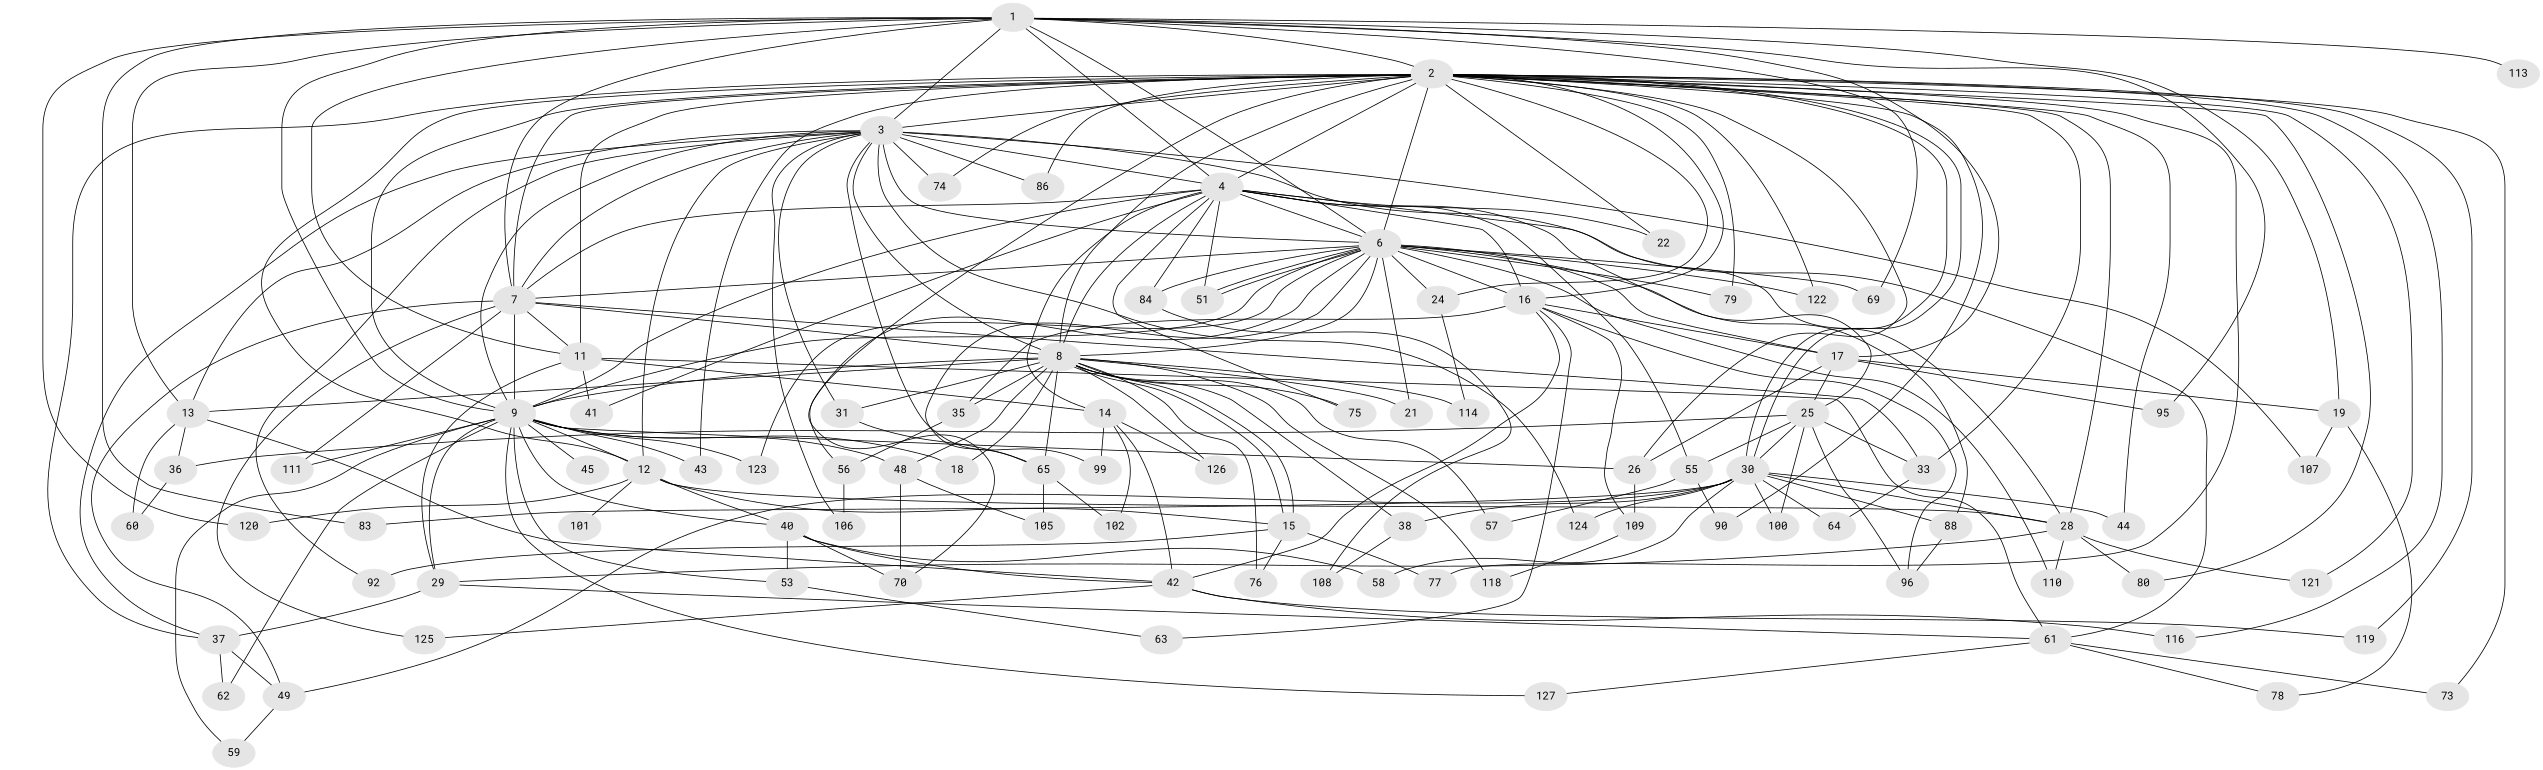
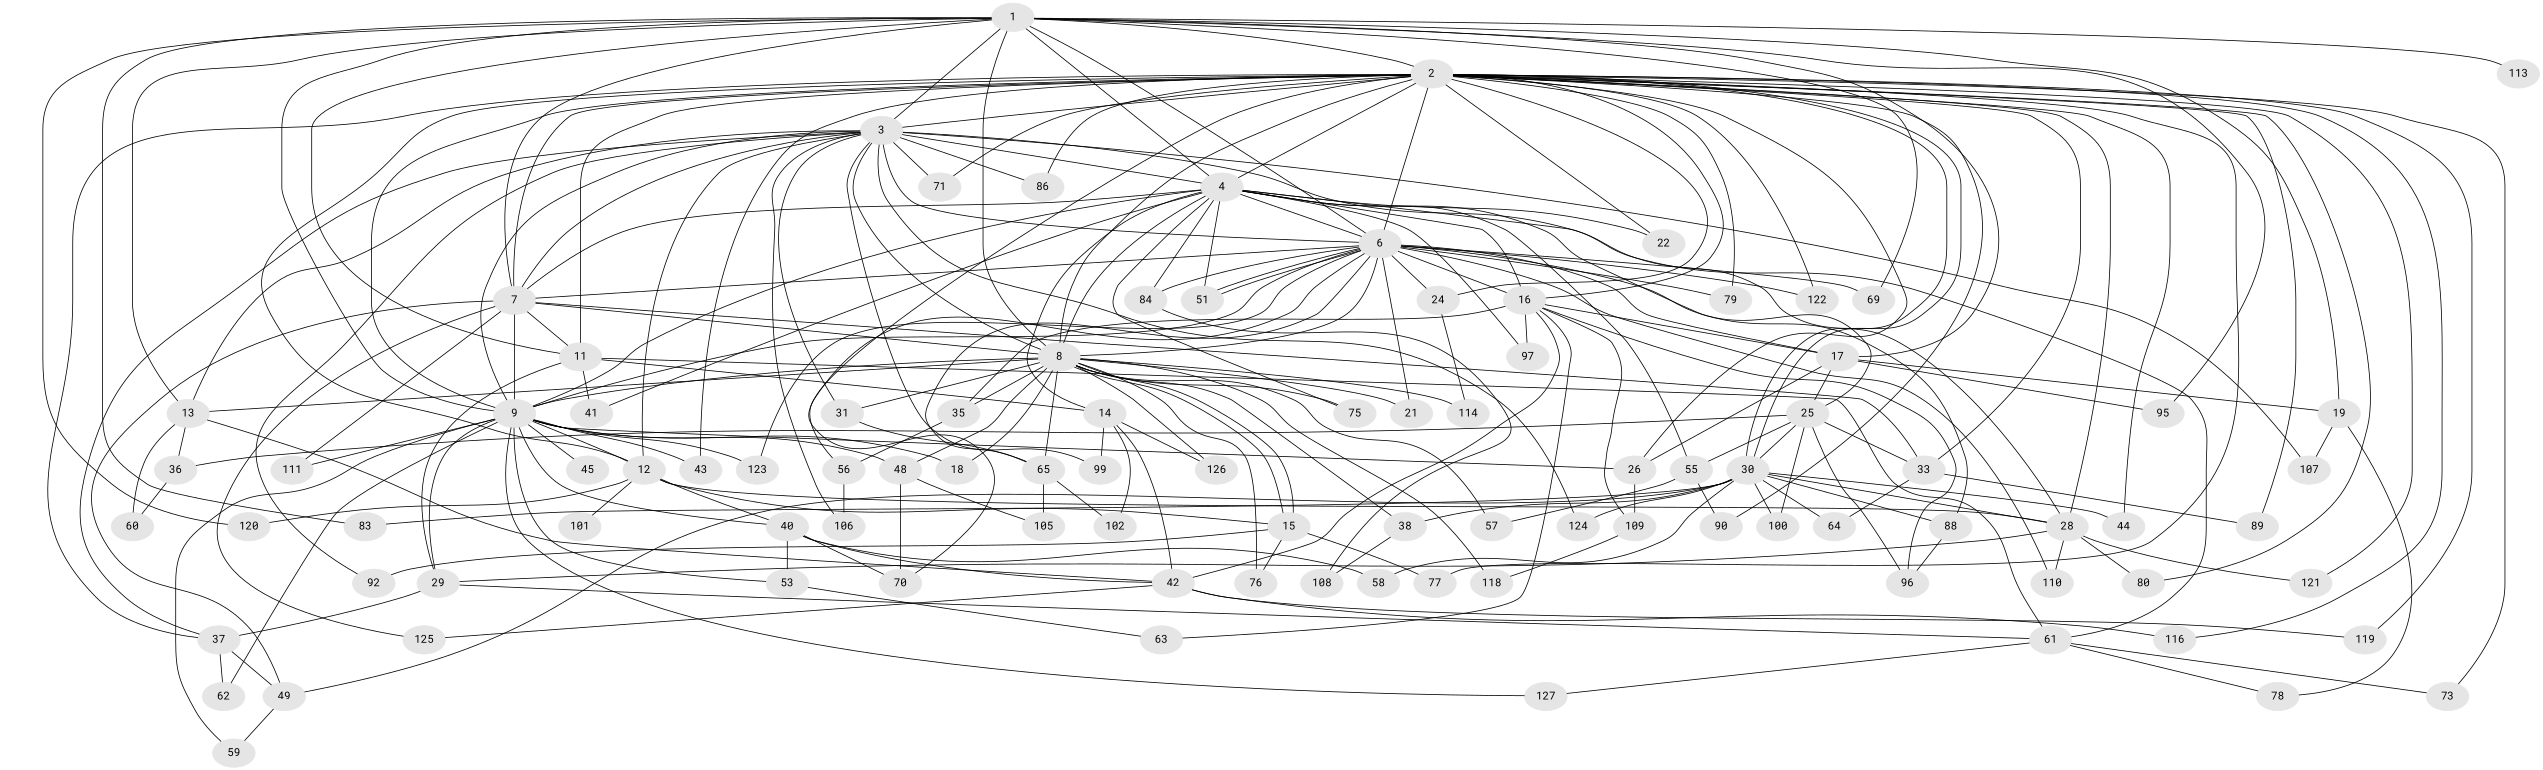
node "74": label "74" -> "71"
edge "1" -- "8": added
node "97": added
node "89": added
